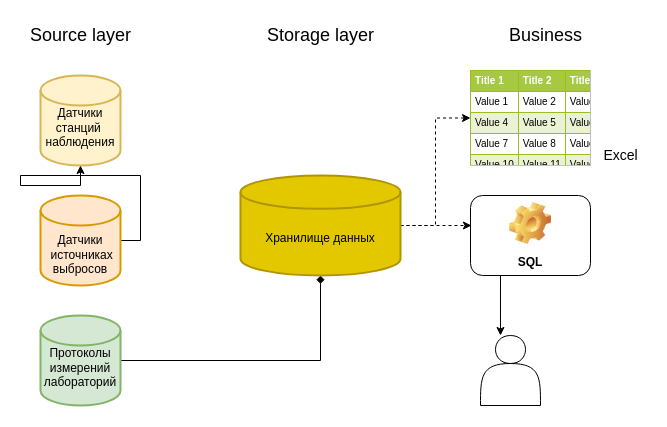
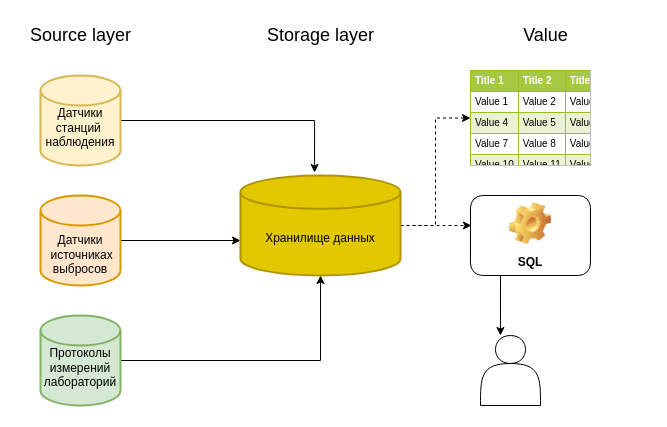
node "Business": label "Business" -> "Value"
edge "Датчики станций наблюдения" -> "Хранилище данных": added
node "Excel": removed
edge "Датчики источниках выбросов" -> "Датчики станций наблюдения": now "Датчики источниках выбросов" -> "Хранилище данных"
edge "Протоколы измерений лабораторий" -> "Хранилище данных": arrowhead diamond -> classic
